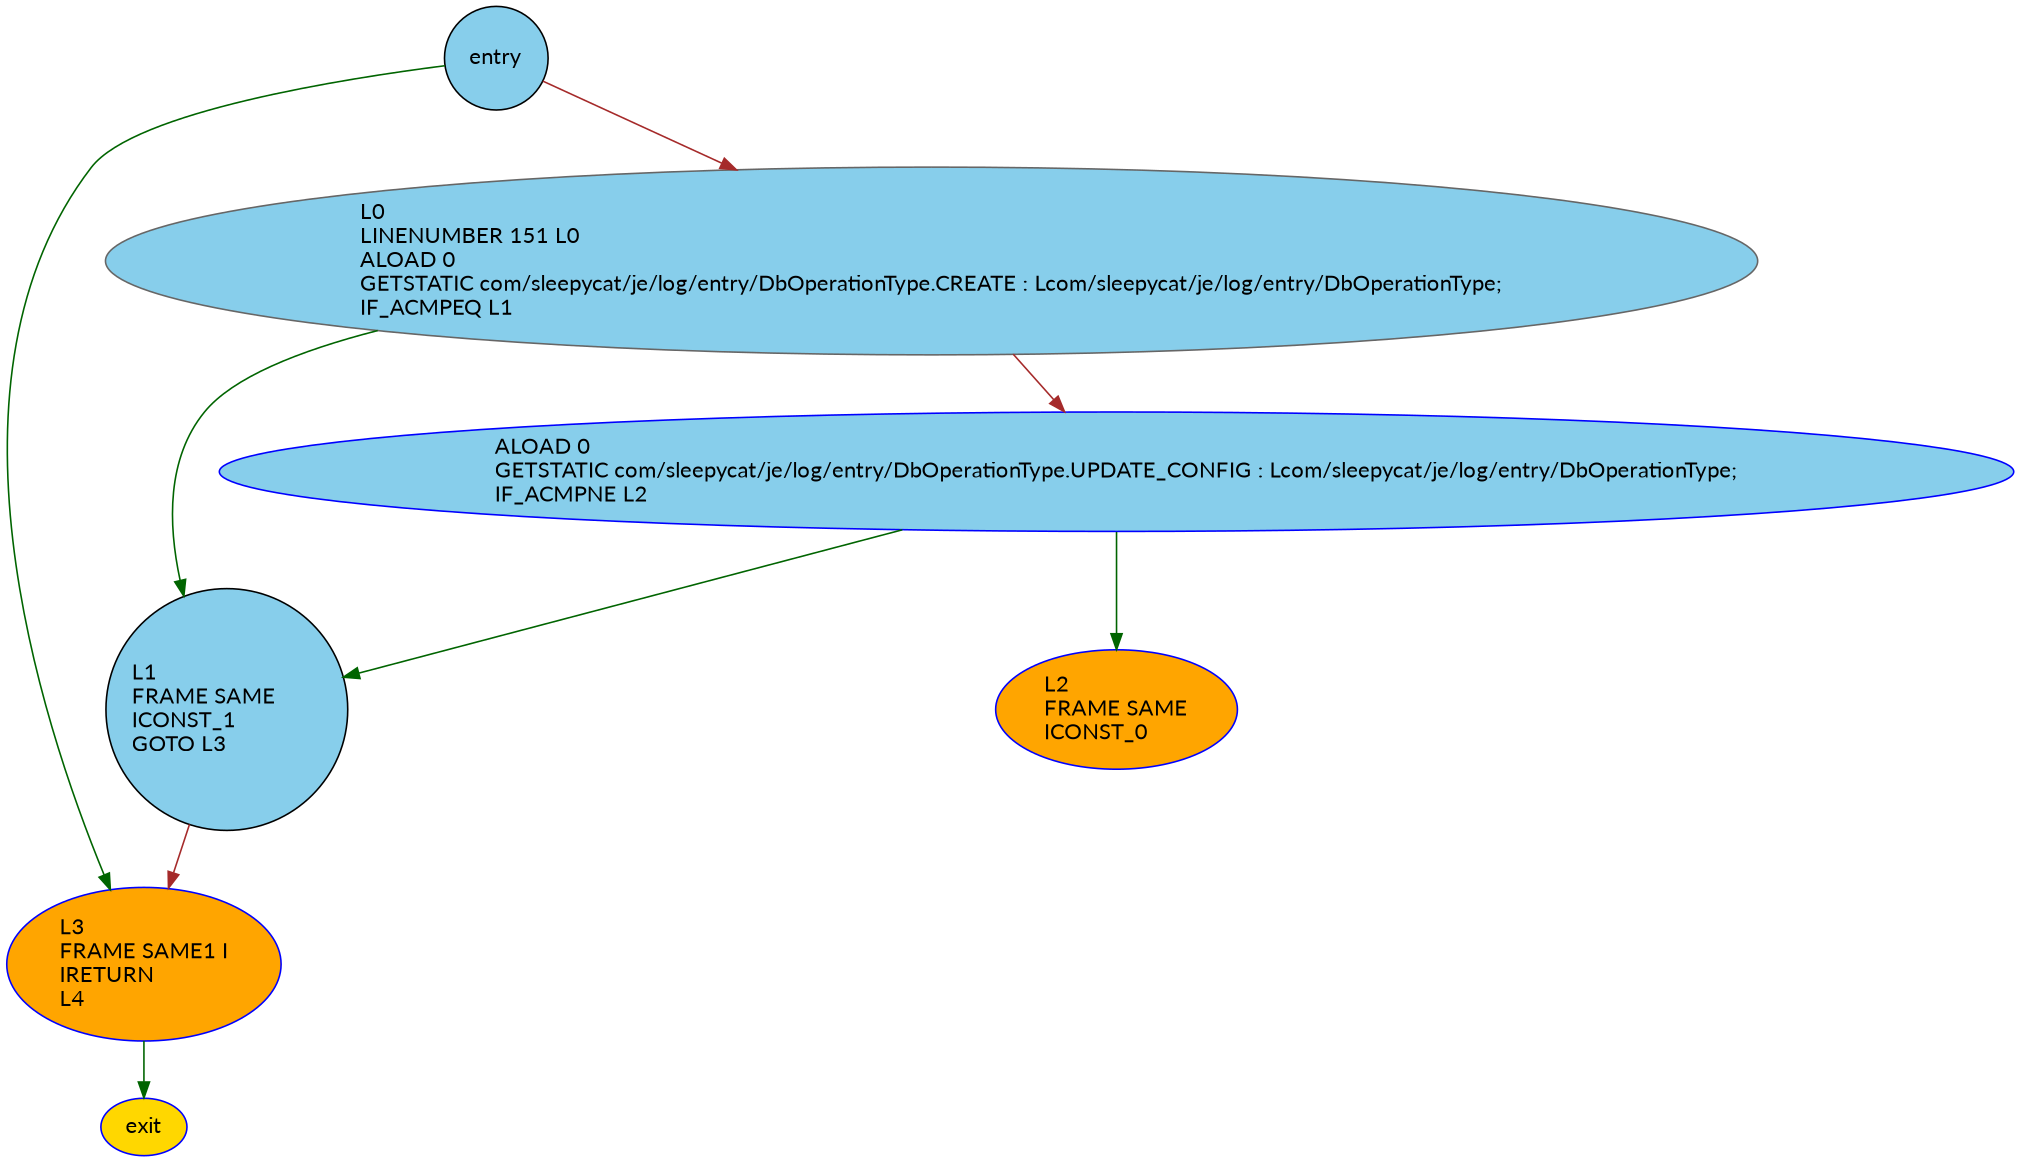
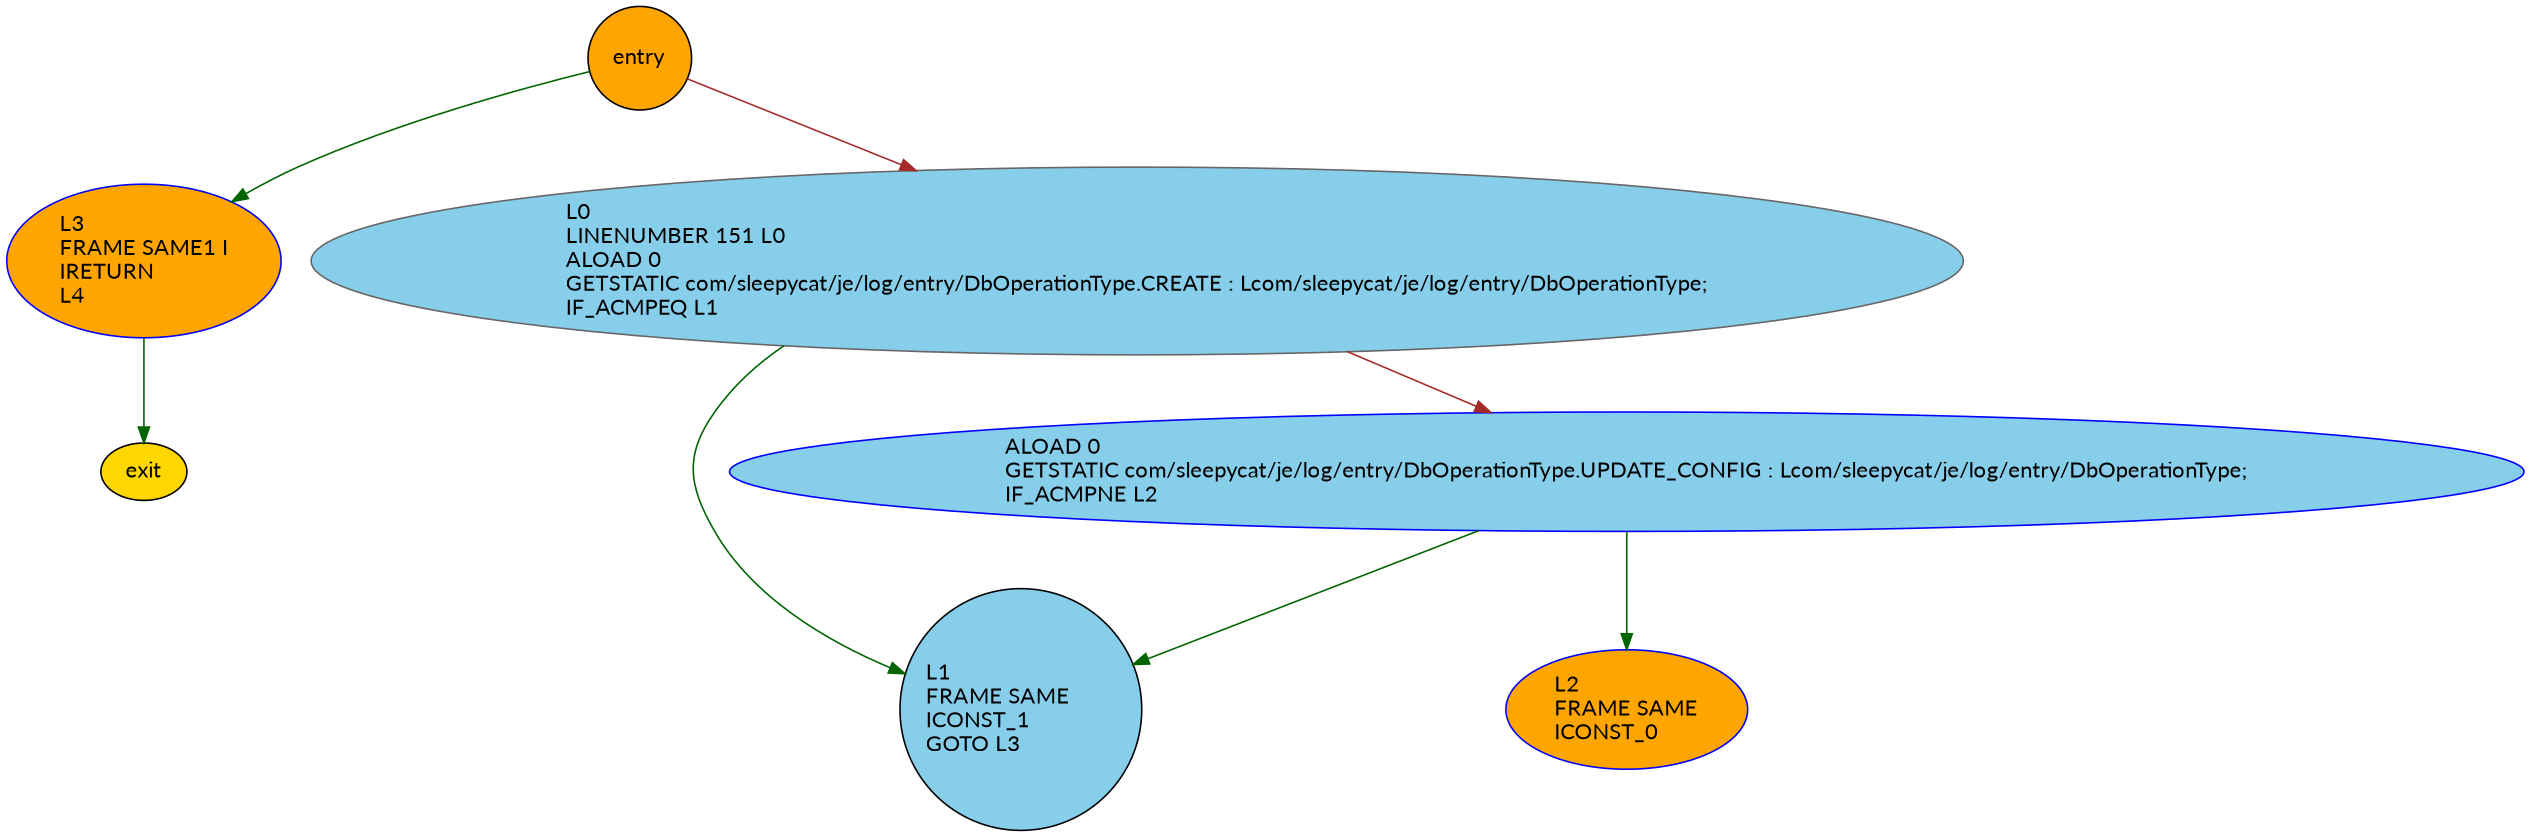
node "entry": fillcolor skyblue -> orange
edge "L1 FRAME SAME ICONST_1 GOTO L3" -> "L3 FRAME SAME1 I IRETURN L4": removed
node "exit": color blue -> black
